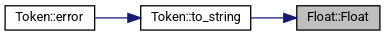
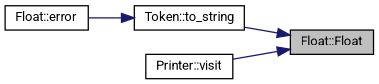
node "Token::error": label "Token::error" -> "Float::error"
node "Printer::visit": added
